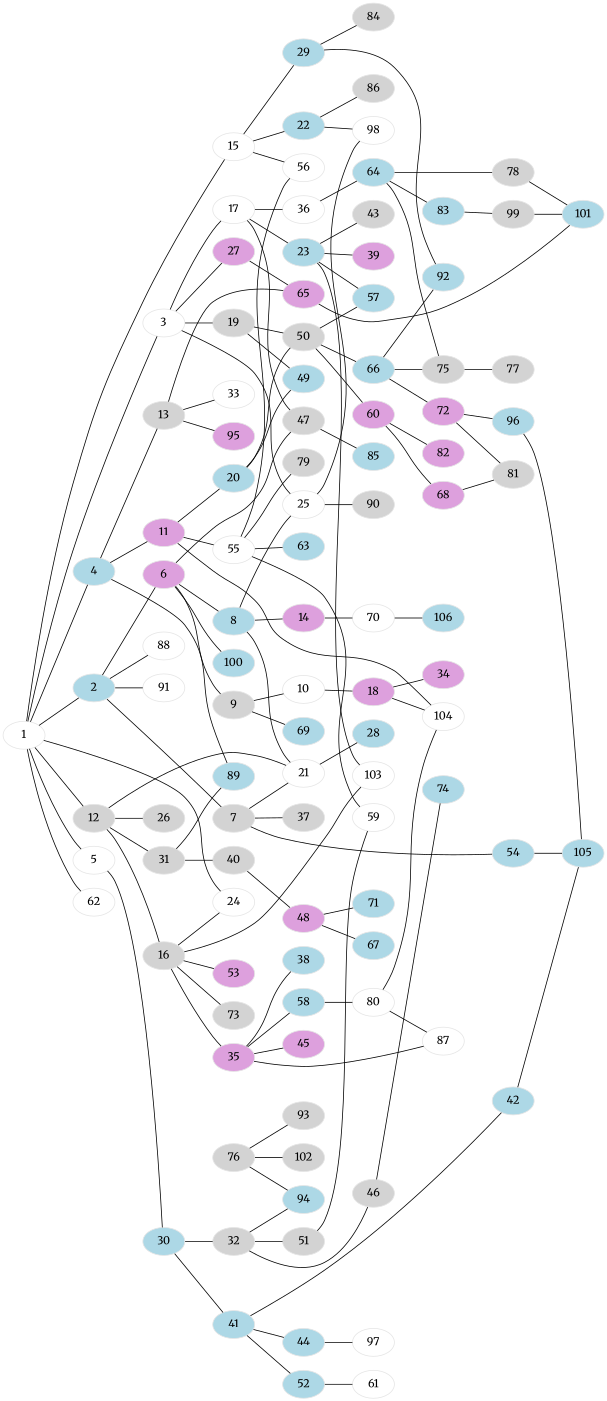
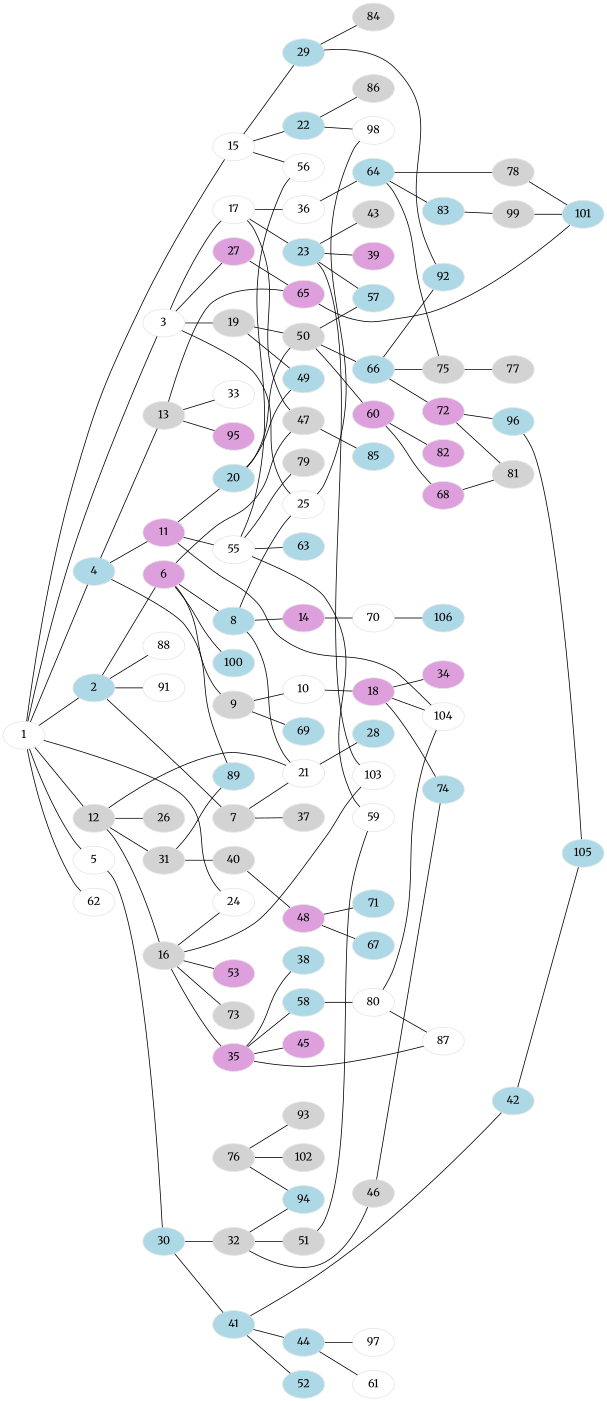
node "90": removed
edge "18" -- "74": added
node "54": removed
edge "52" -- "61": now "44" -- "61"
